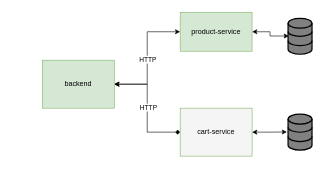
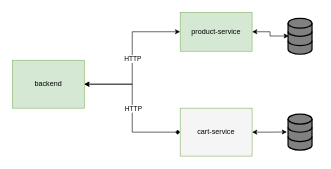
node "backend": moved (78, 84) -> (48, 84)
